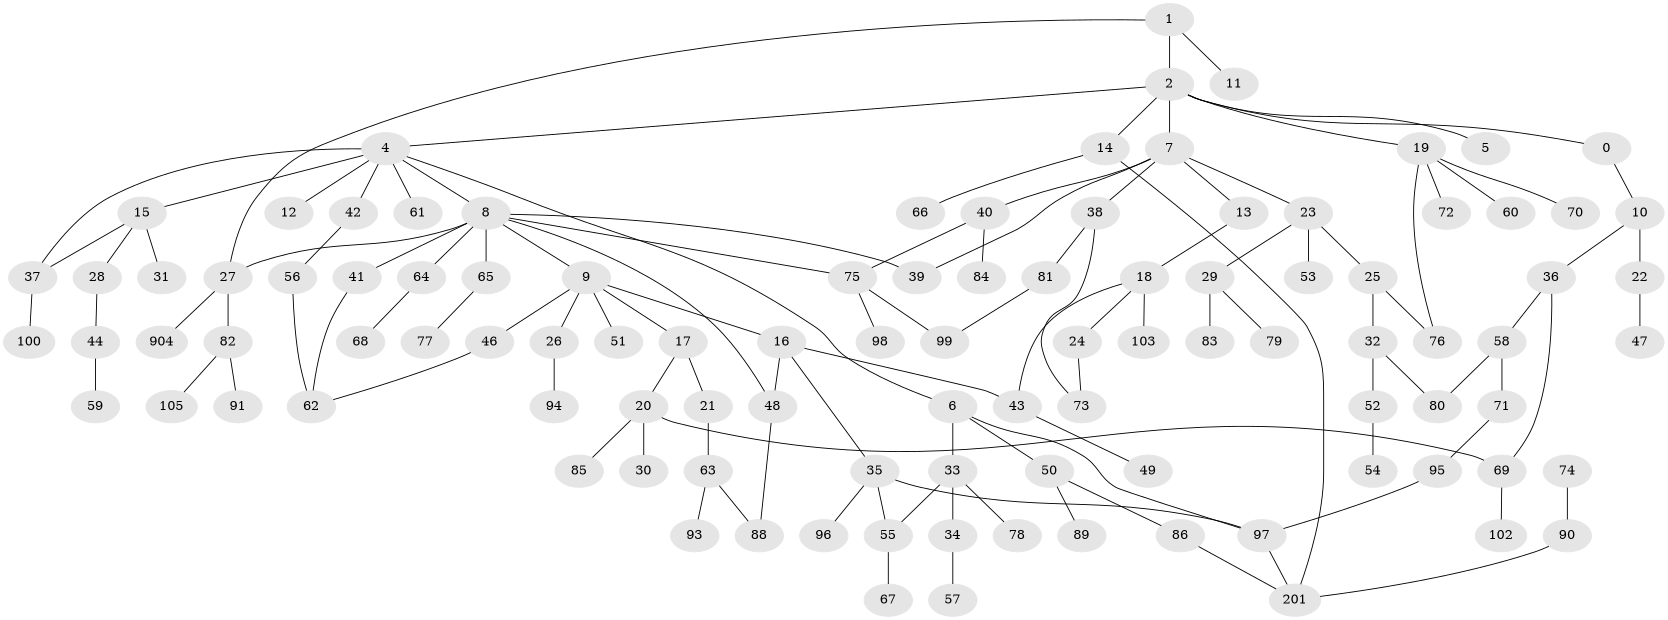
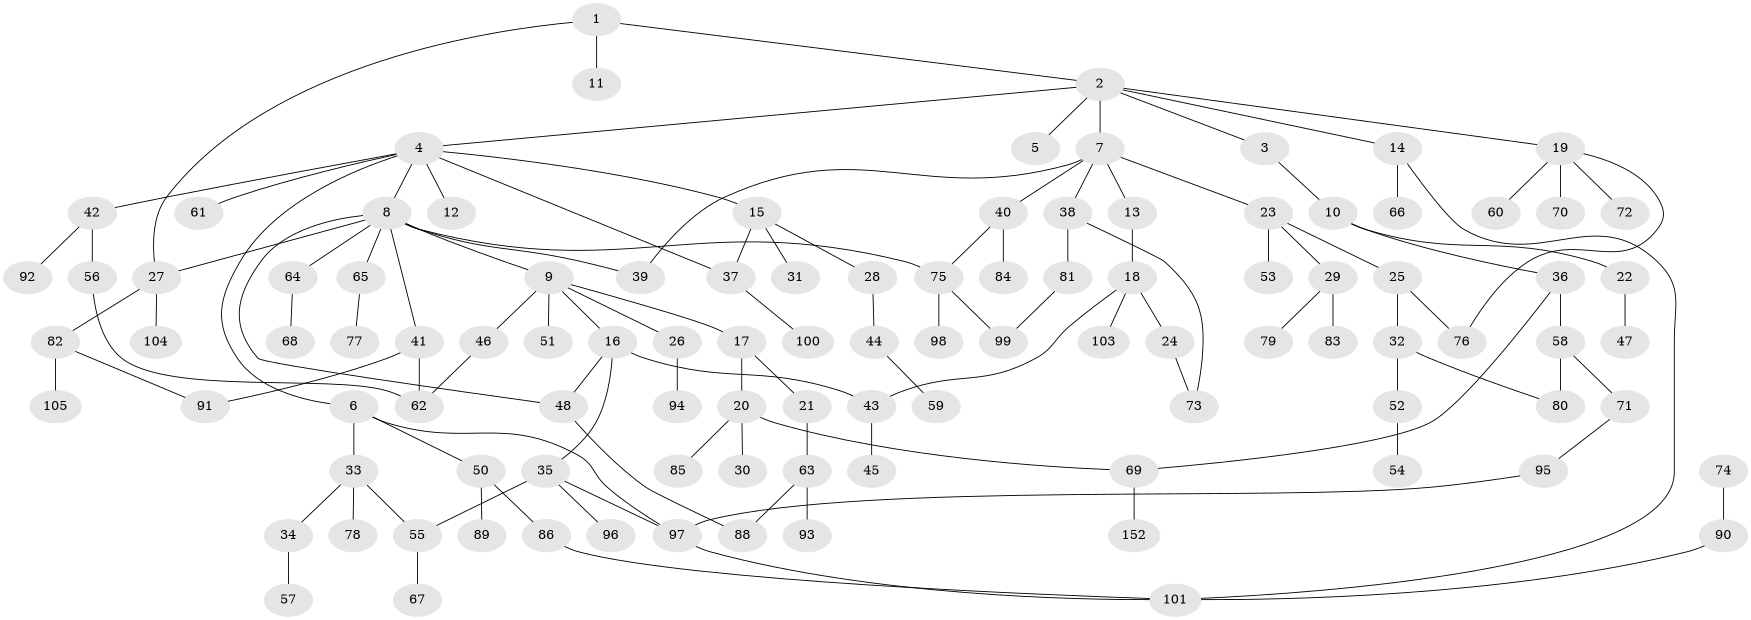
node "0": label "0" -> "3"
node "92": added
node "904": label "904" -> "104"
edge "41" -- "91": added
node "49": label "49" -> "45"
node "102": label "102" -> "152"
node "201": label "201" -> "101"
